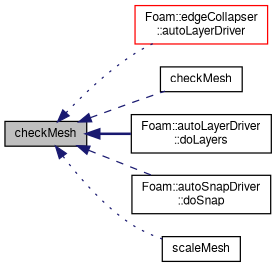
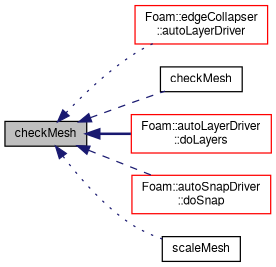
node "Foam::autoLayerDriver ::doLayers": color black -> red
node "Foam::autoSnapDriver ::doSnap": color black -> red
